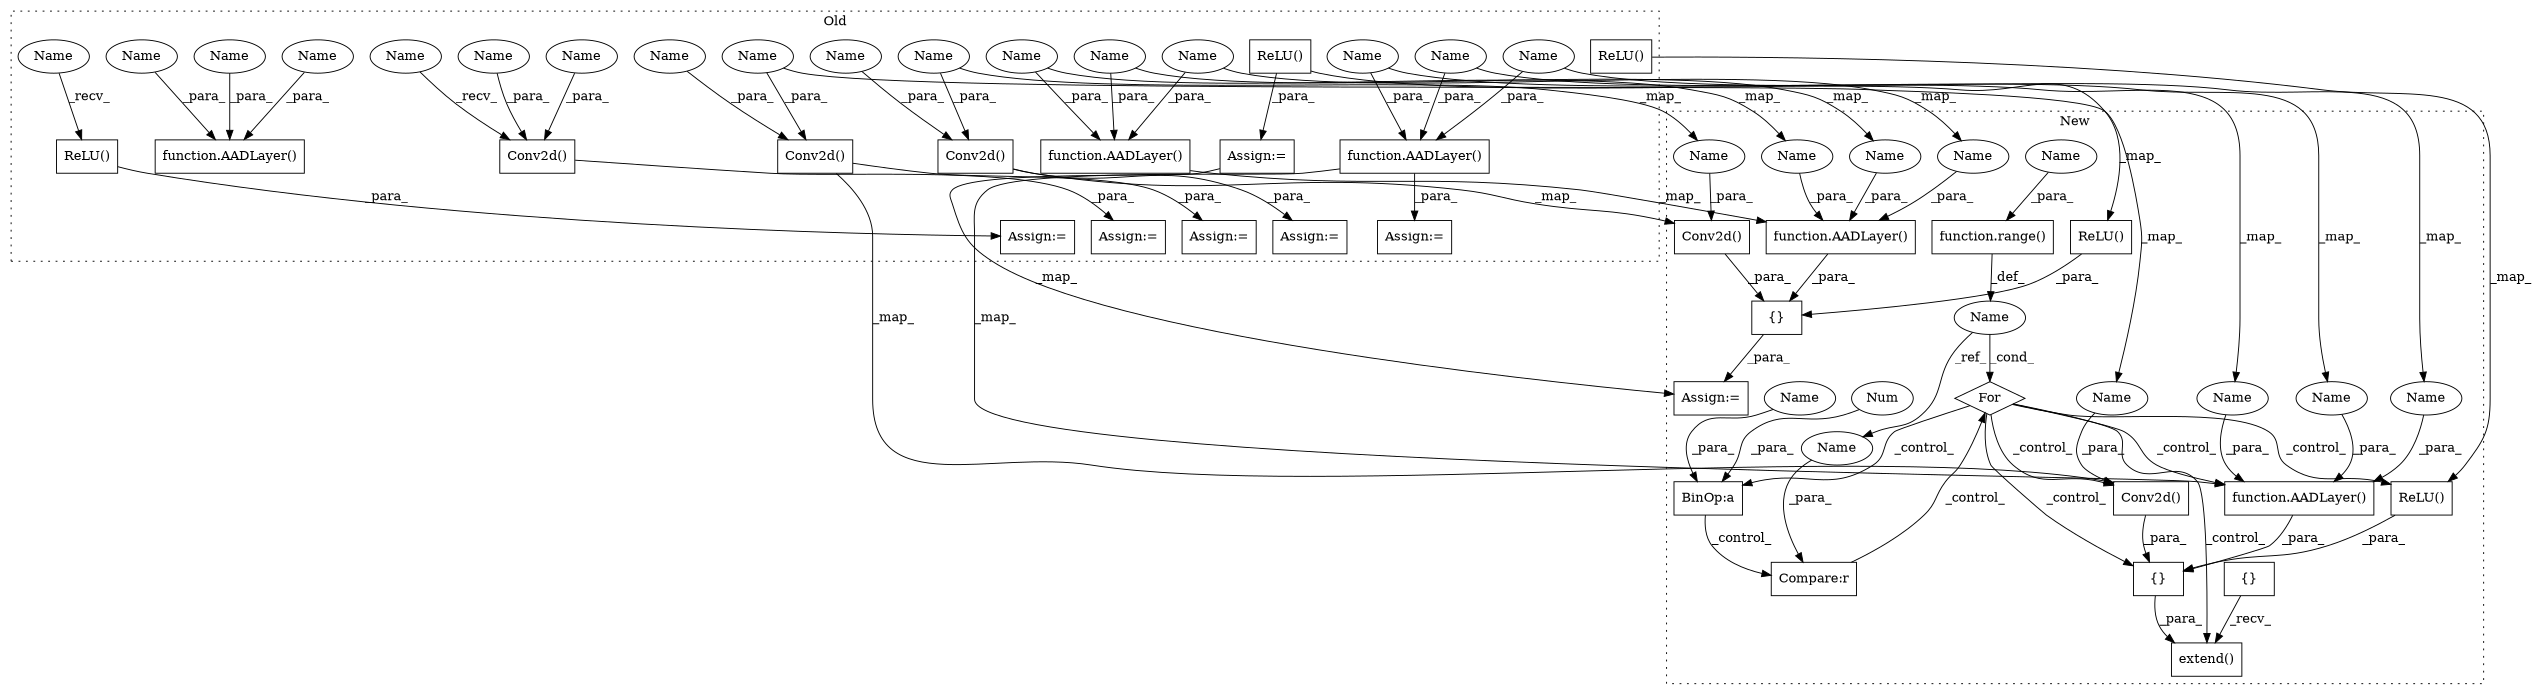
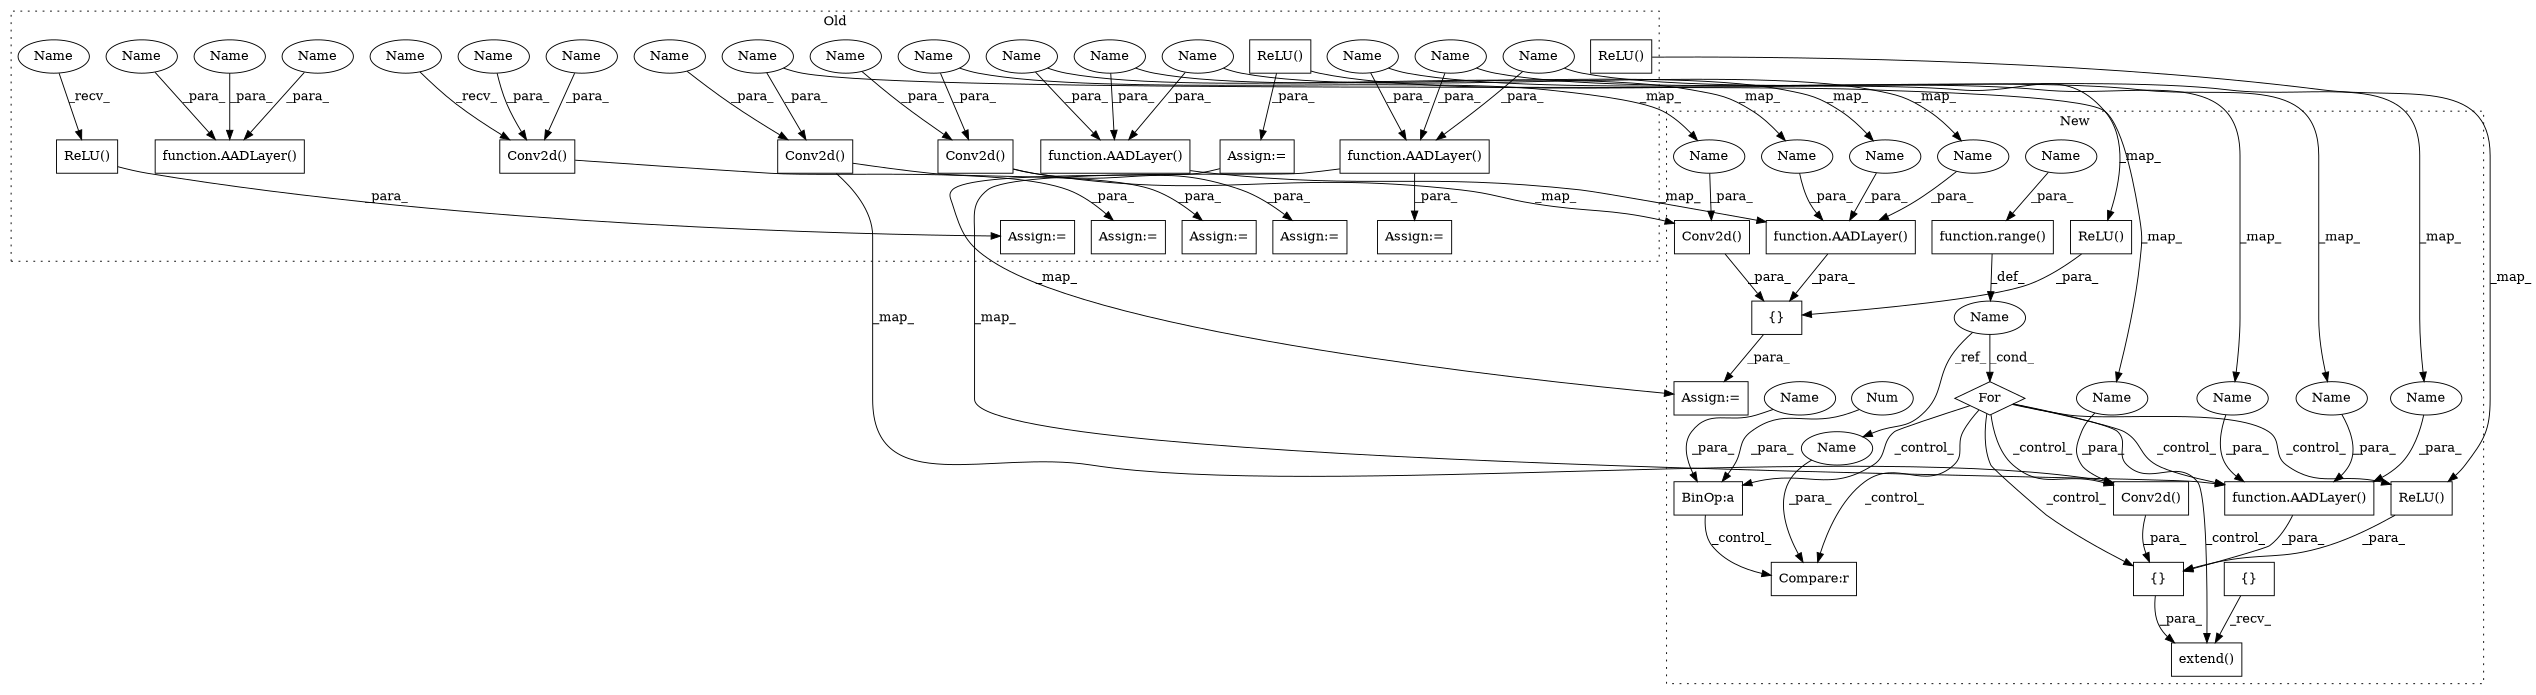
edge "Compare:r" -> "For": reversed
